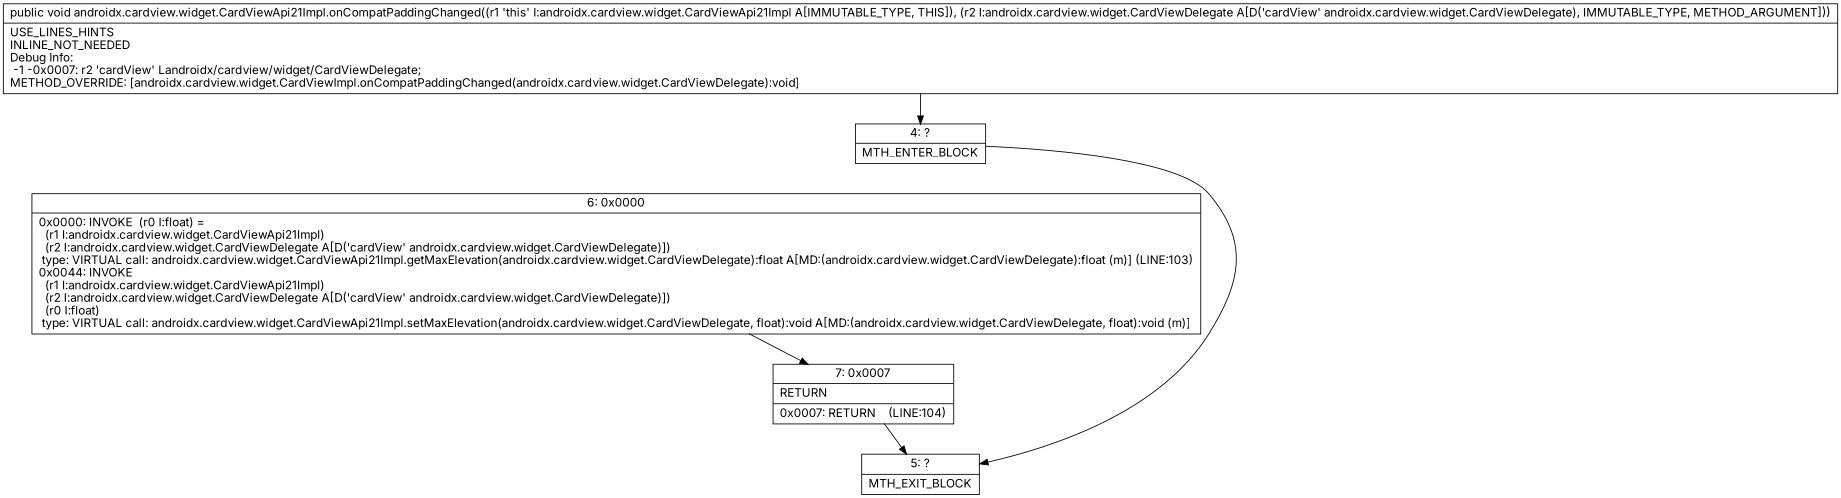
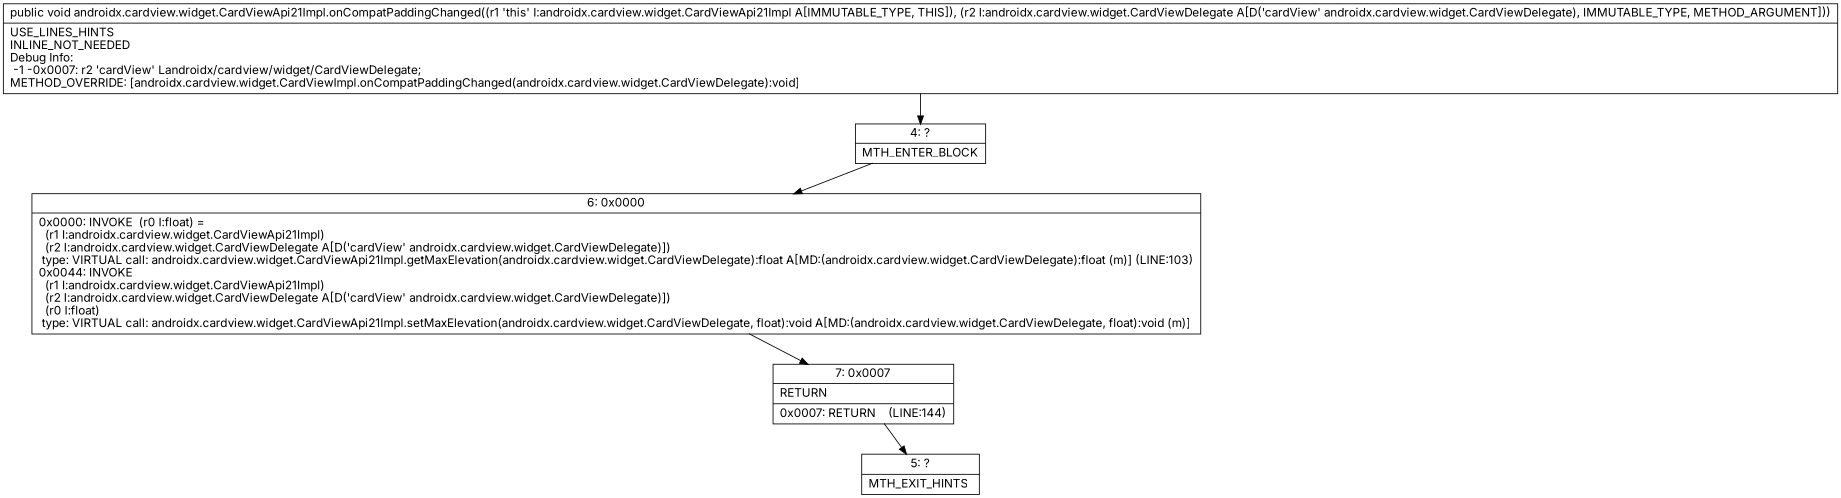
edge "4: ?" -> "5: ?": now "4: ?" -> "6: 0x0000"
node "7: 0x0007": text "0x0007: RETURN    (LINE:104)" -> "0x0007: RETURN    (LINE:144)"
node "5: ?": text "MTH_EXIT_BLOCK" -> "MTH_EXIT_HINTS"
